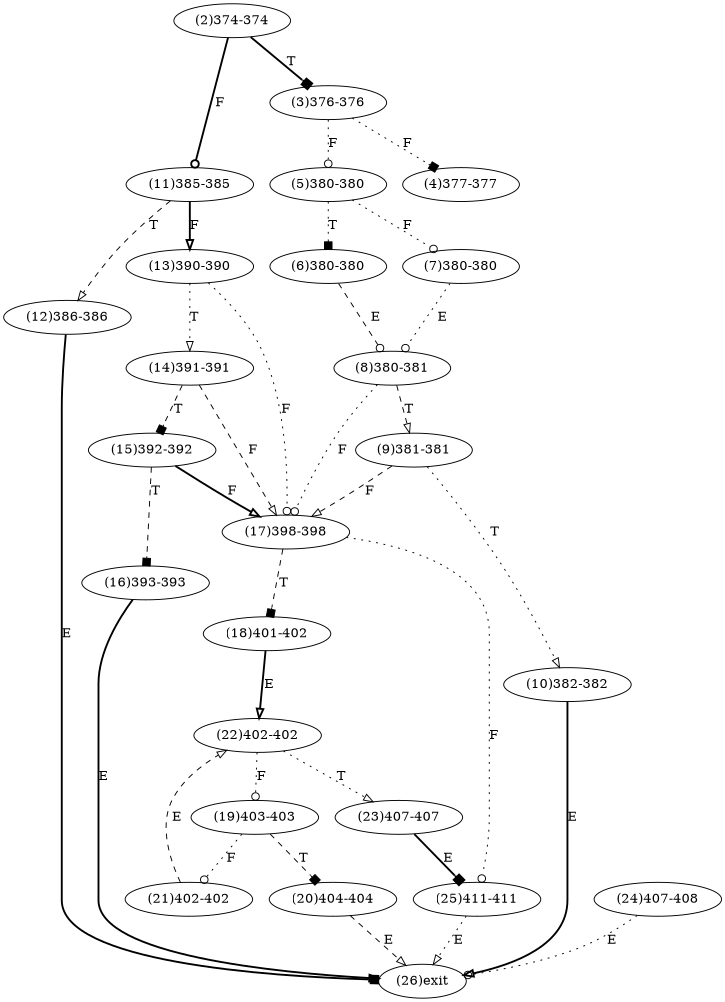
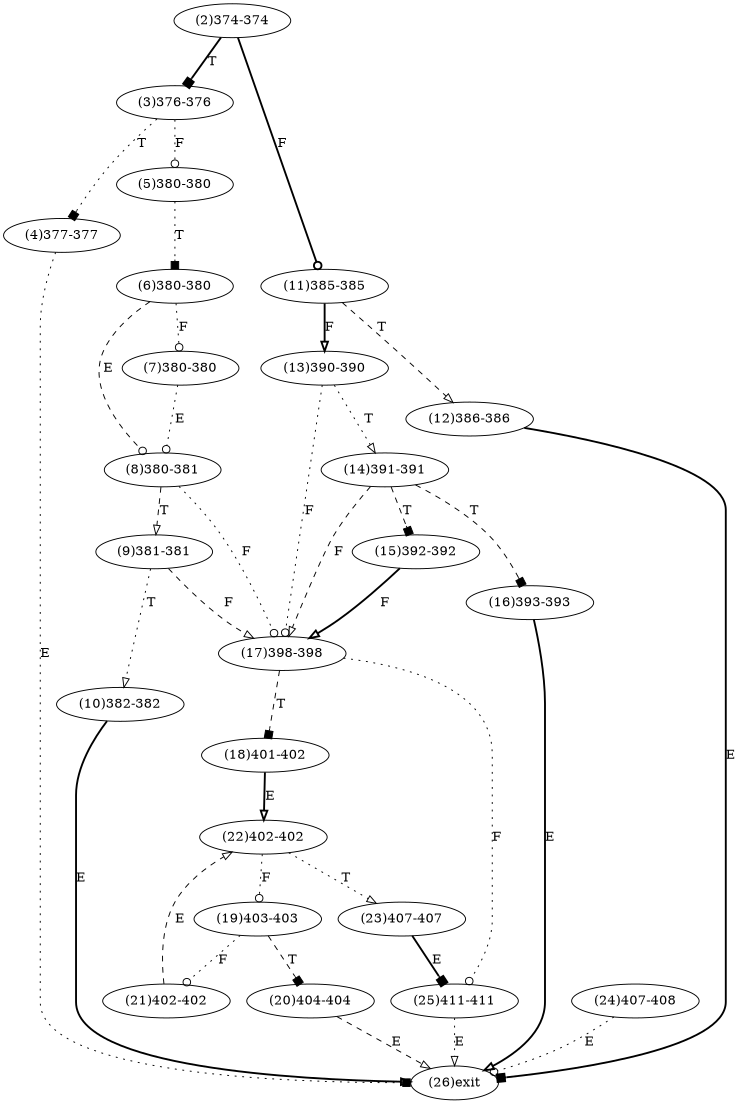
edge "(3)376-376" -> "(4)377-377": label "F" -> "T"
edge "(5)380-380" -> "(7)380-380": now "(6)380-380" -> "(7)380-380"
edge "(15)392-392" -> "(16)393-393": now "(14)391-391" -> "(16)393-393"
edge "(4)377-377" -> "(26)exit": added, label "E"
